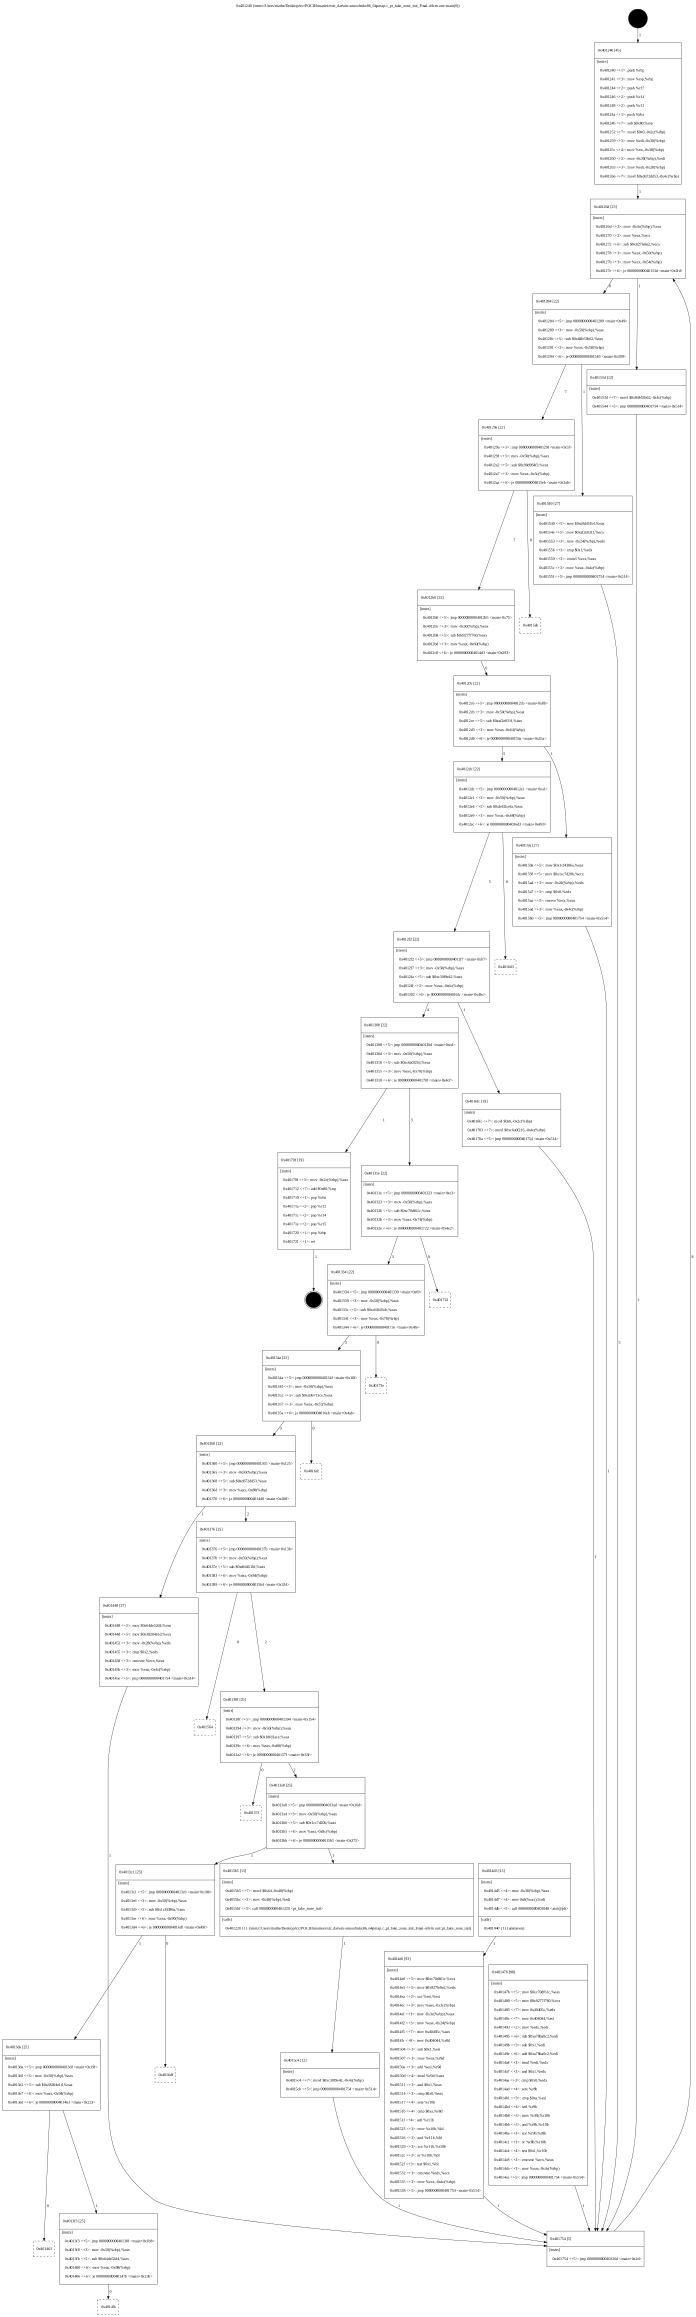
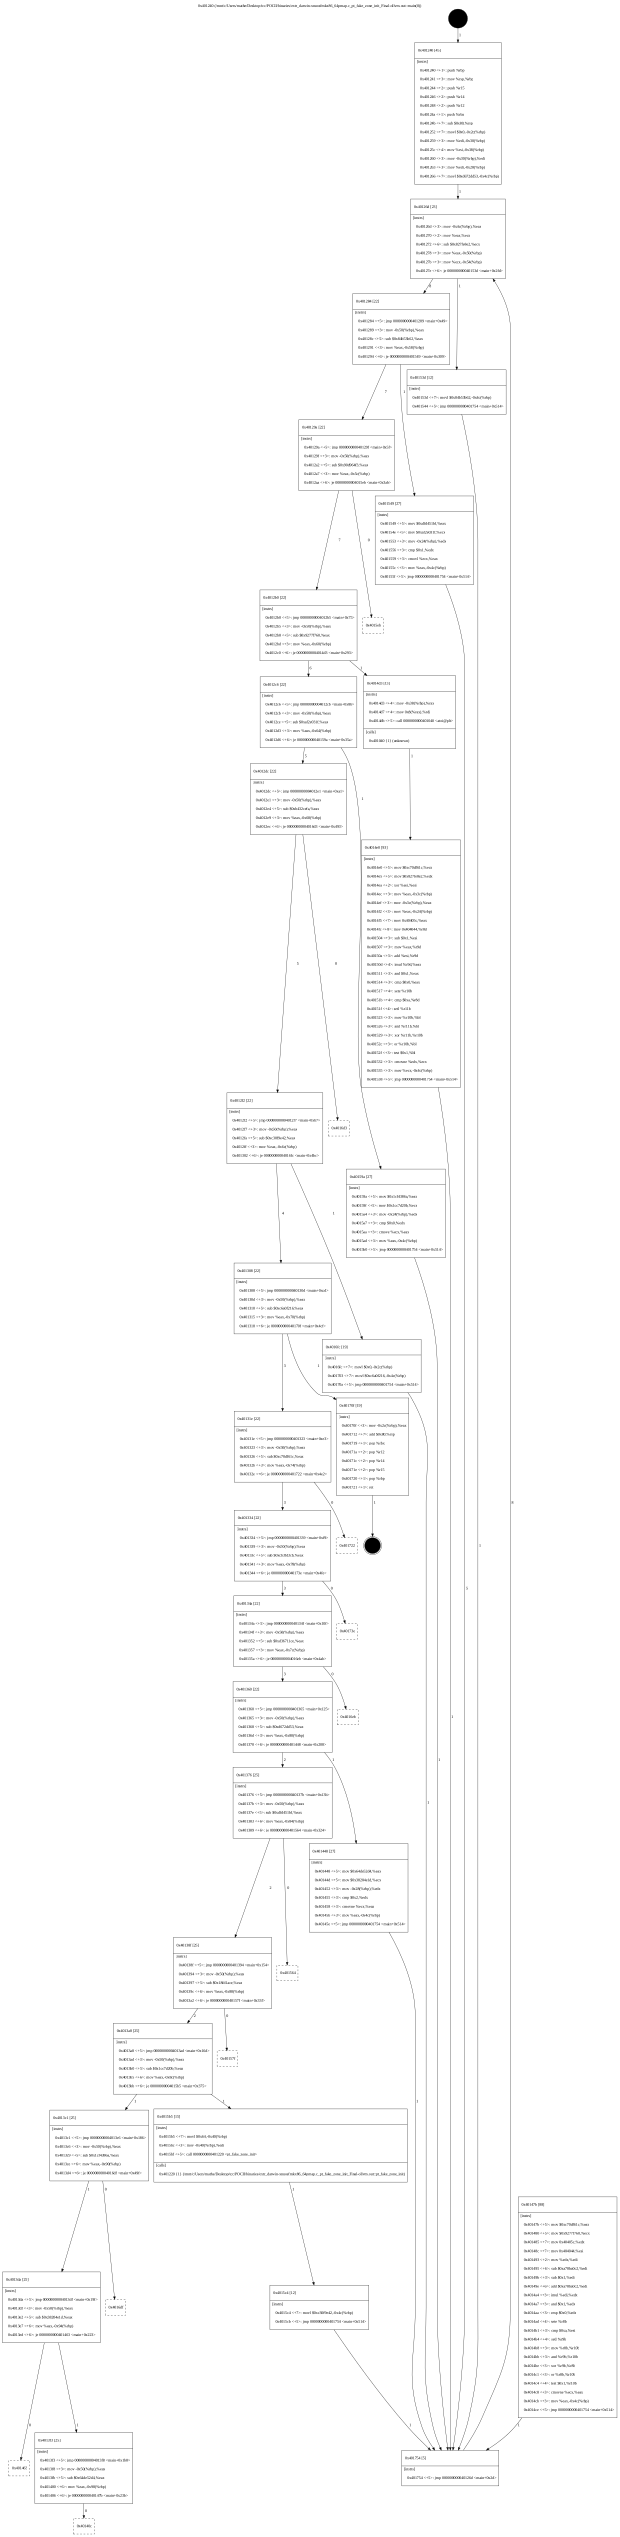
edge "0x4012b0 [22]" -> "0x4014d3 [13]": added, label "1"
